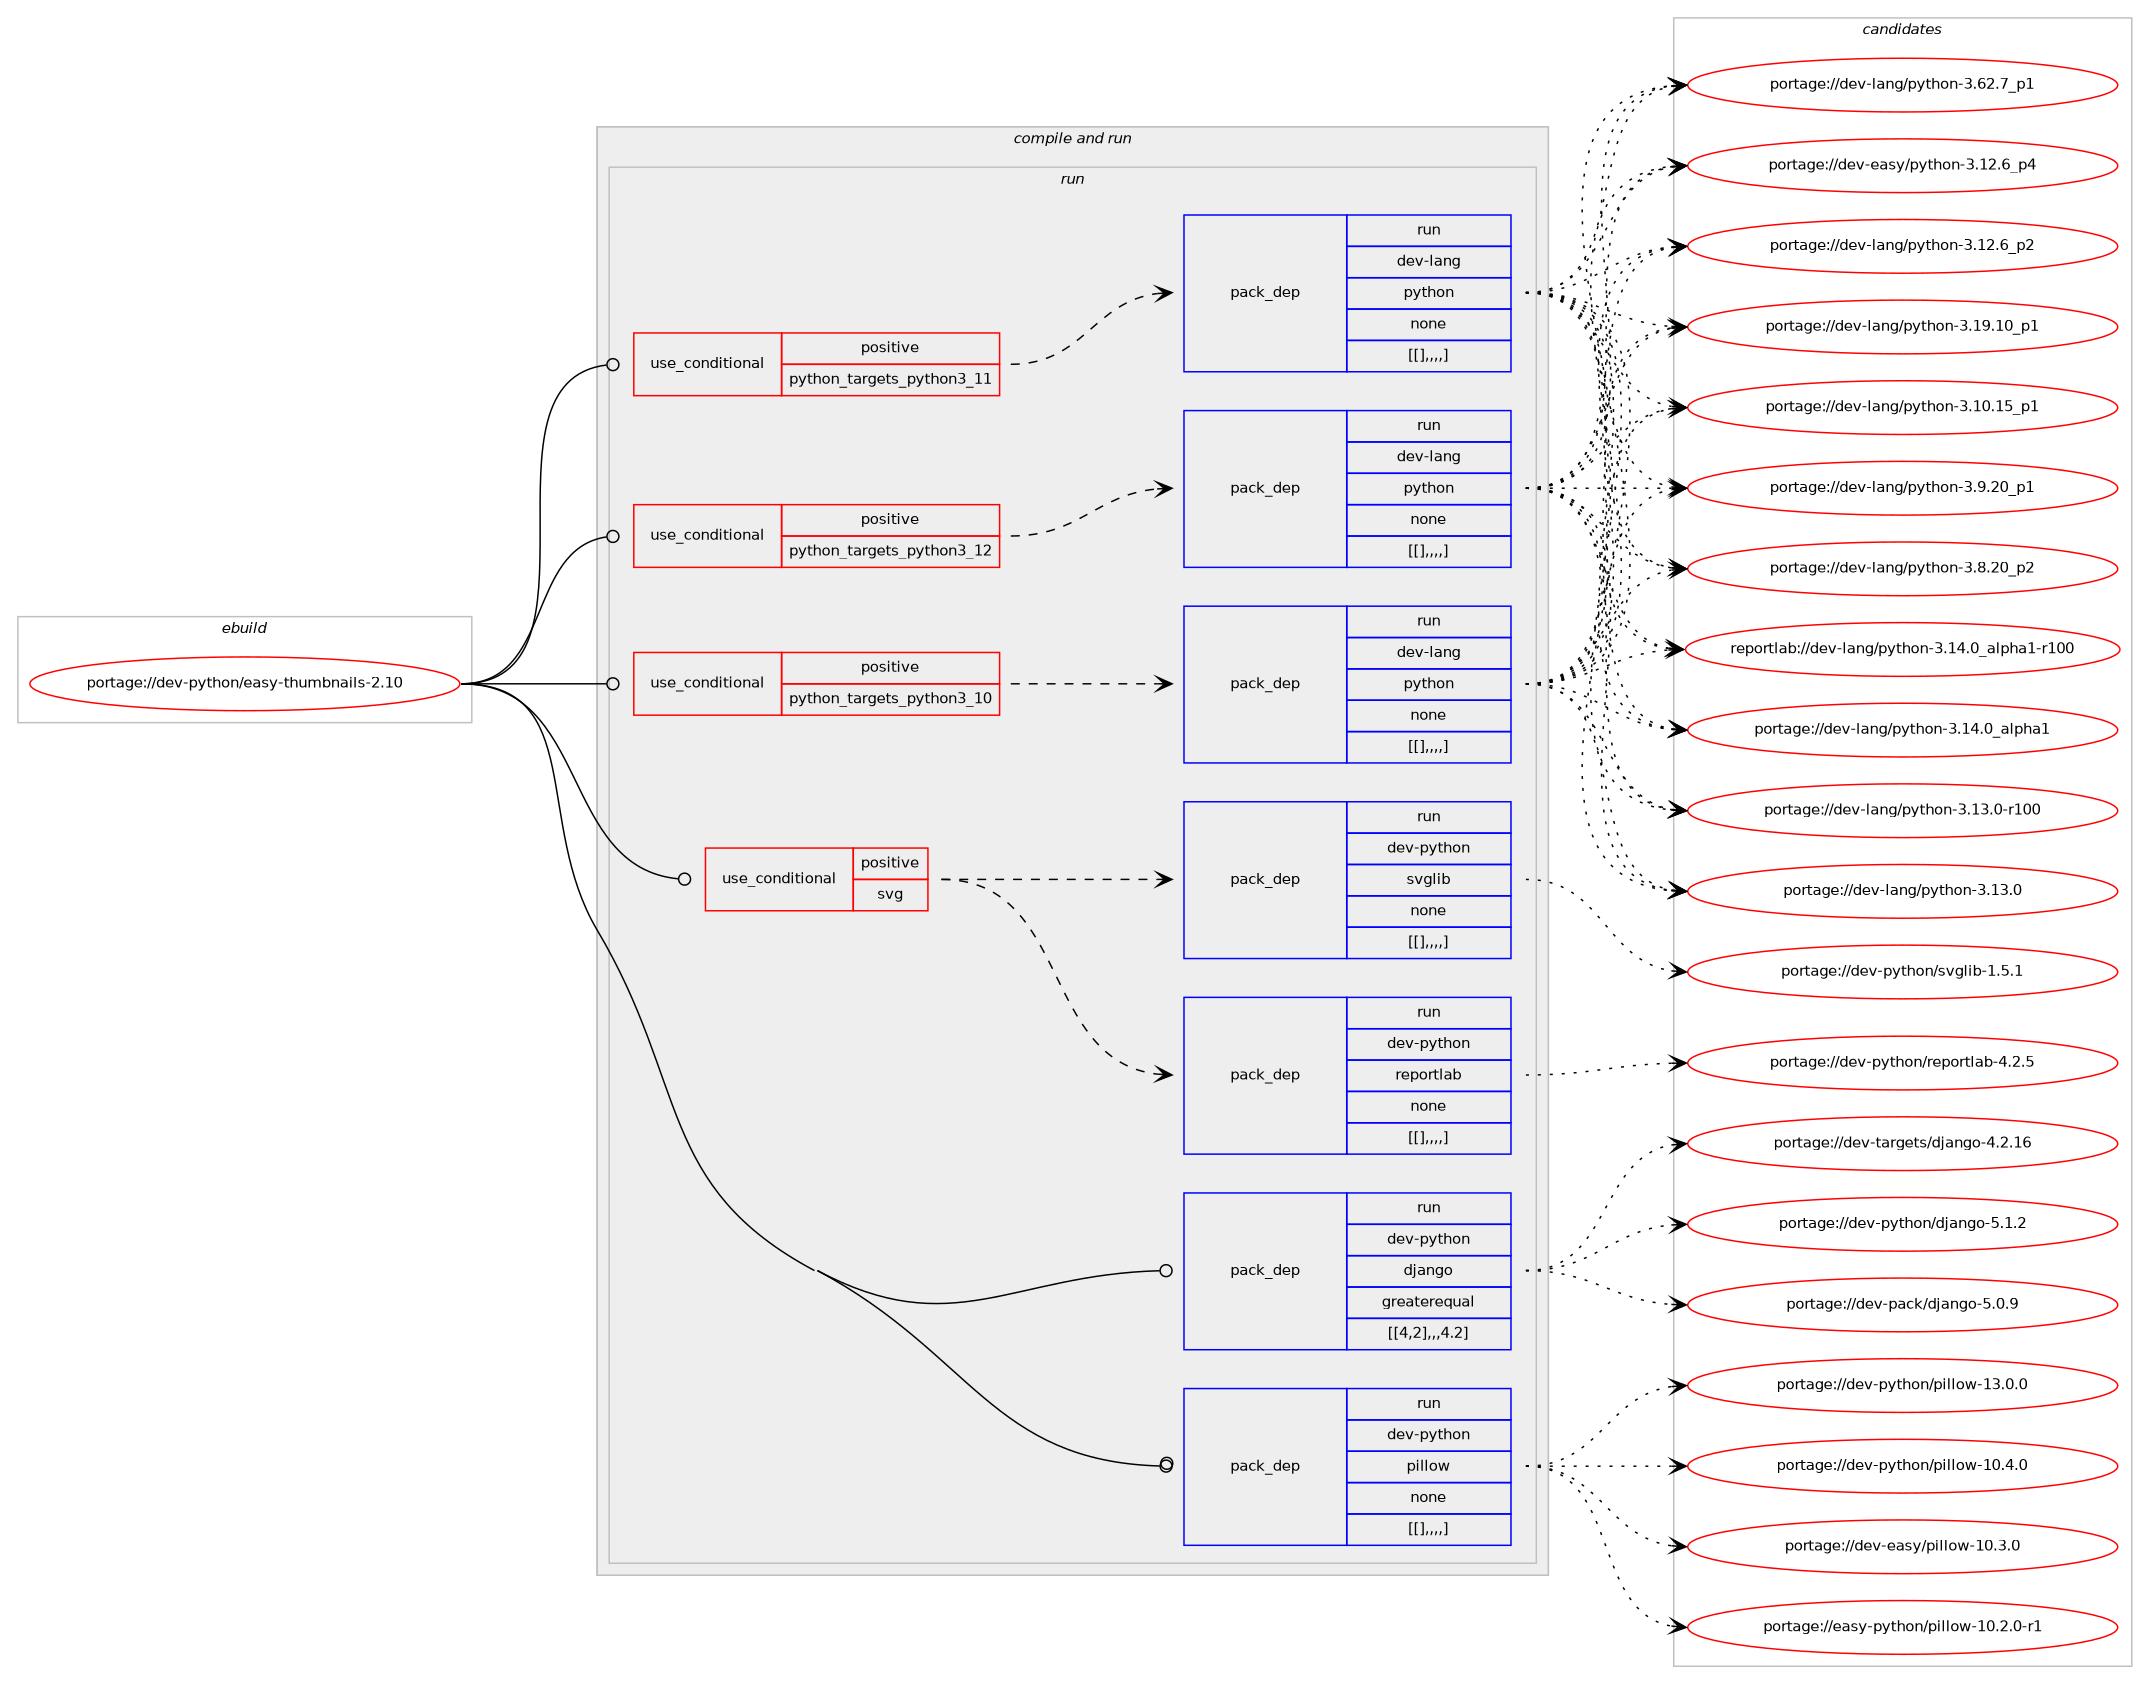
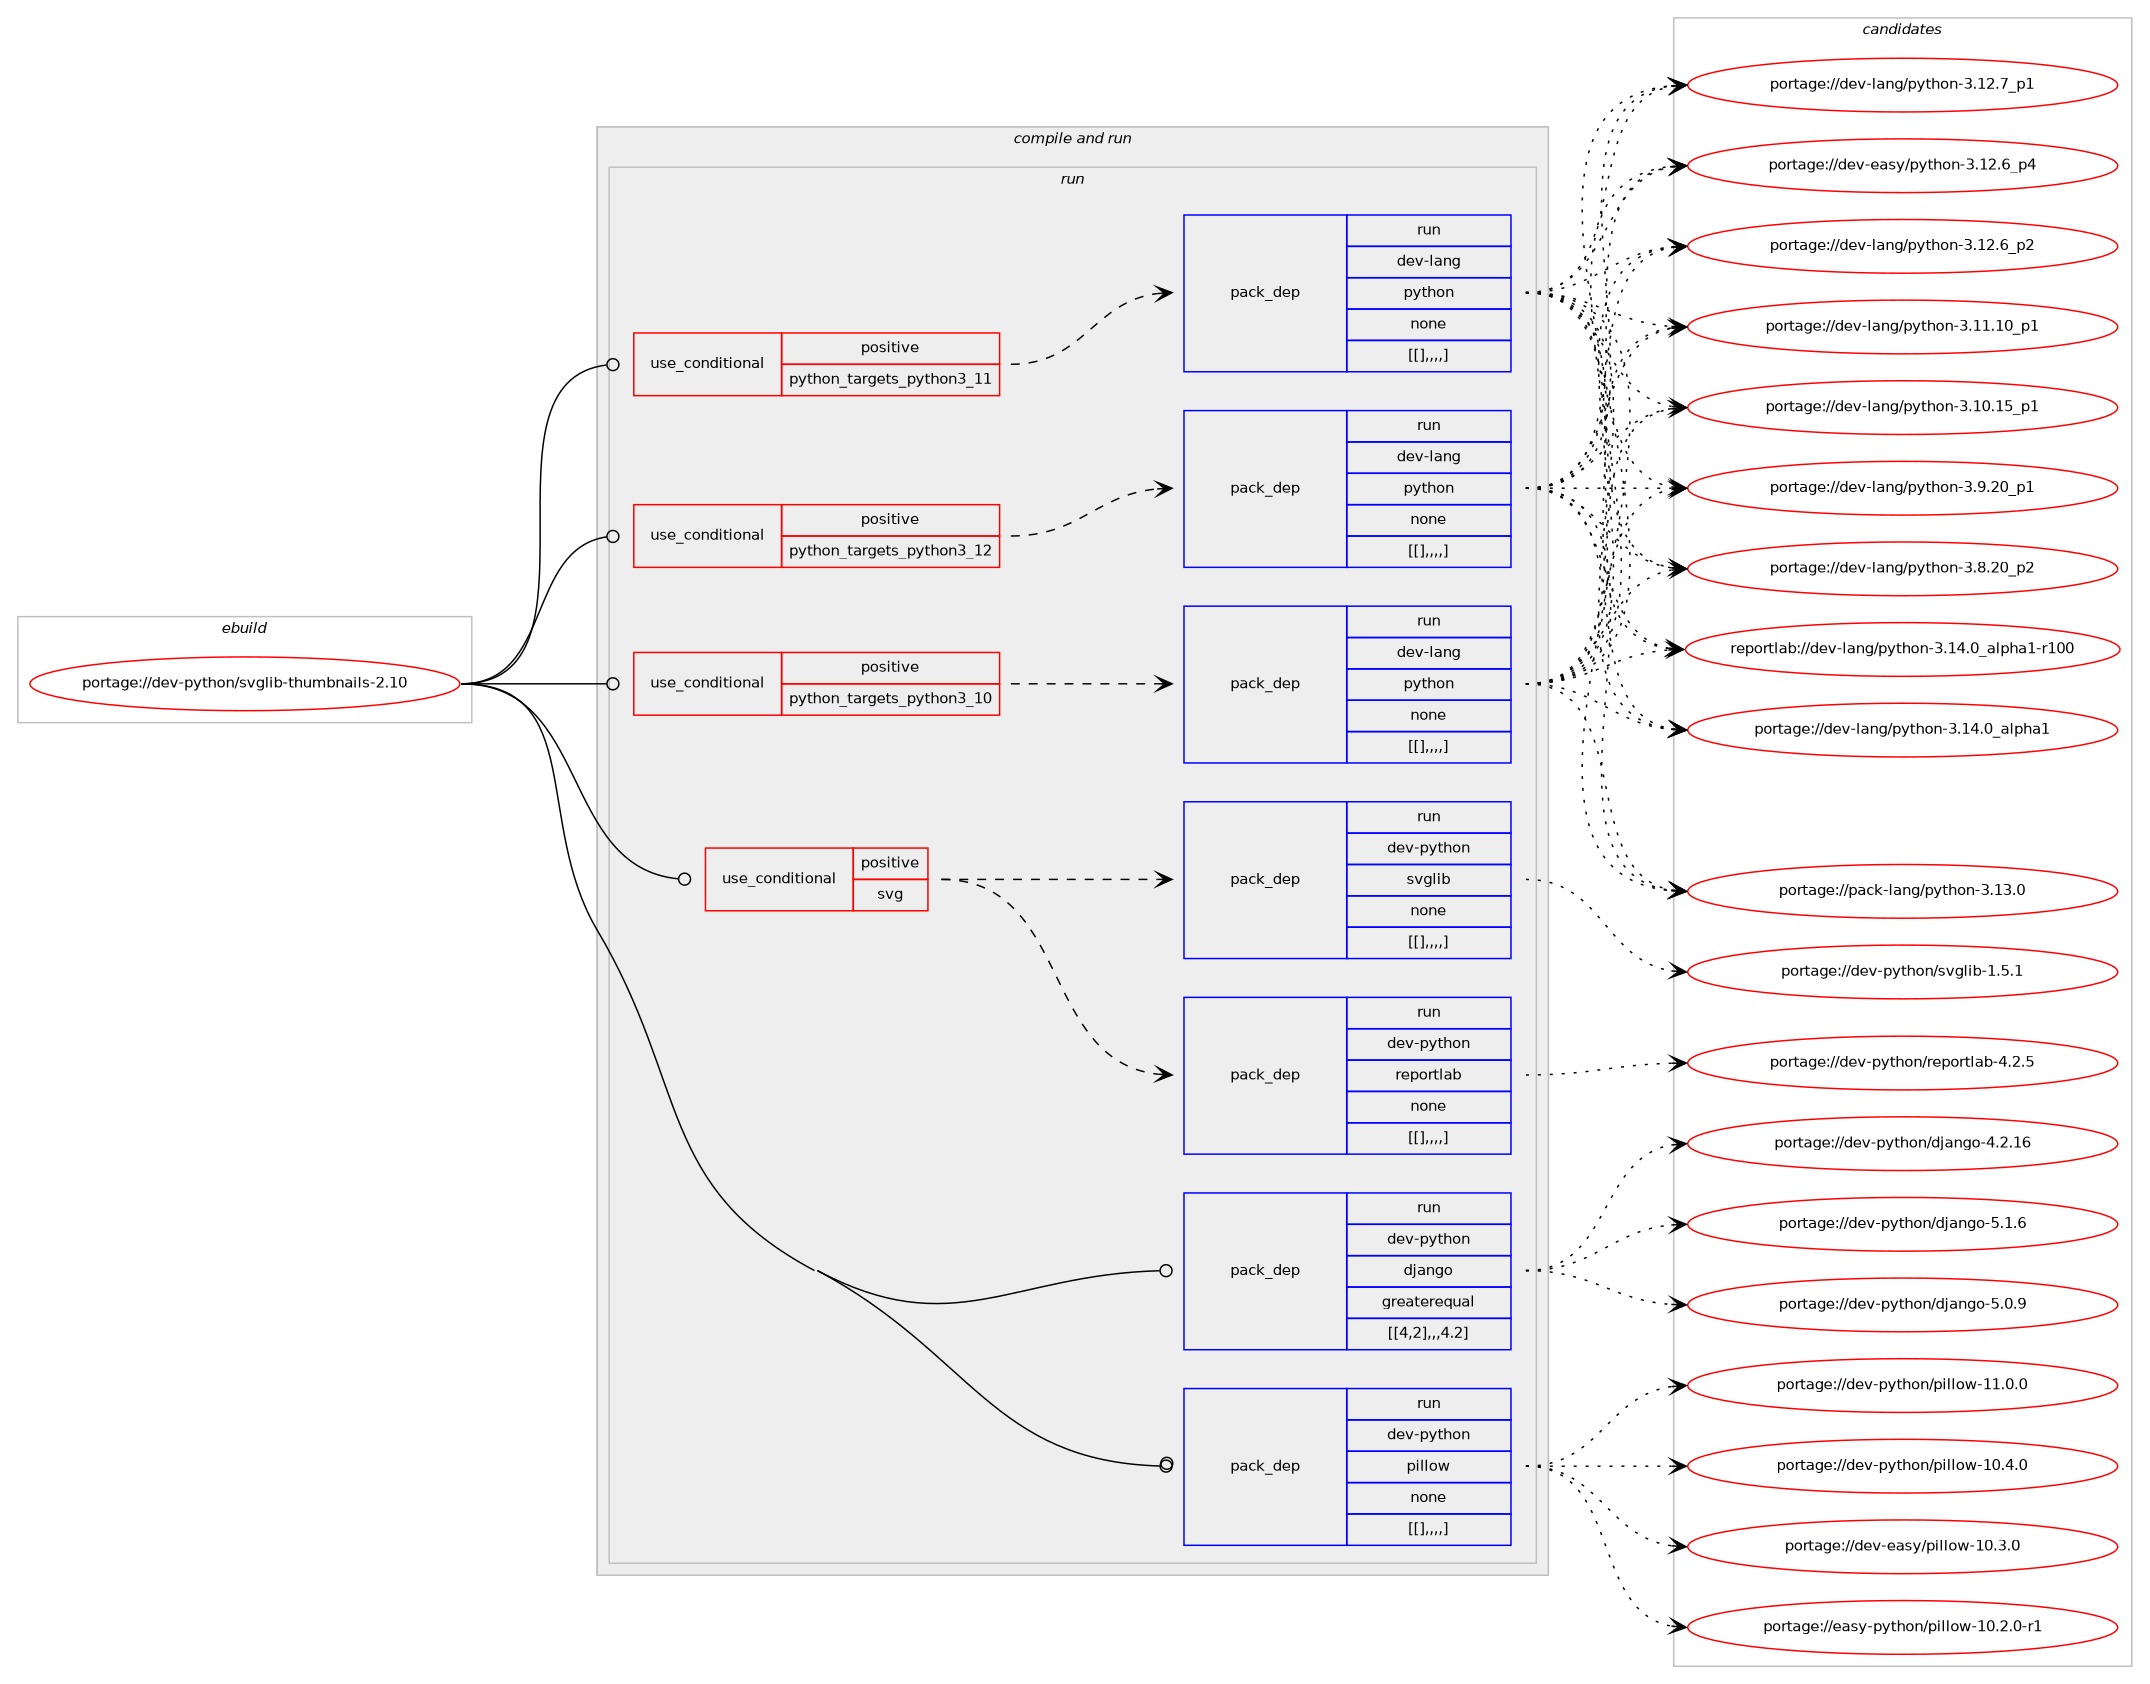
node "portage://dev-lang/python-3.62.7_p1": label "portage://dev-lang/python-3.62.7_p1" -> "portage://dev-lang/python-3.12.7_p1"
node "portage://dev-lang/python-3.19.10_p1": label "portage://dev-lang/python-3.19.10_p1" -> "portage://dev-lang/python-3.11.10_p1"
node "portage://dev-python/easy-thumbnails-2.10": label "portage://dev-python/easy-thumbnails-2.10" -> "portage://dev-python/svglib-thumbnails-2.10"
node "portage://dev-lang/python-3.13.0-r100": removed
node "portage://dev-lang/python-3.13.0": label "portage://dev-lang/python-3.13.0" -> "portage://pack-lang/python-3.13.0"
node "portage://dev-targets/django-4.2.16": label "portage://dev-targets/django-4.2.16" -> "portage://dev-python/django-4.2.16"
node "portage://dev-python/django-5.1.2": label "portage://dev-python/django-5.1.2" -> "portage://dev-python/django-5.1.6"
node "portage://dev-pack/django-5.0.9": label "portage://dev-pack/django-5.0.9" -> "portage://dev-python/django-5.0.9"
node "portage://dev-python/pillow-13.0.0": label "portage://dev-python/pillow-13.0.0" -> "portage://dev-python/pillow-11.0.0"
